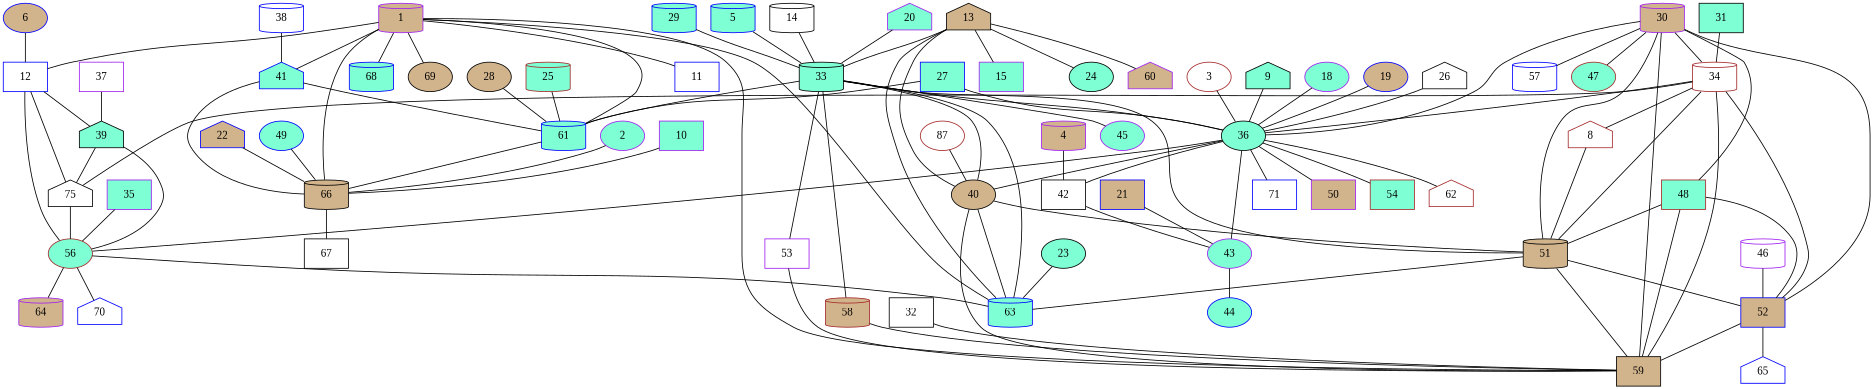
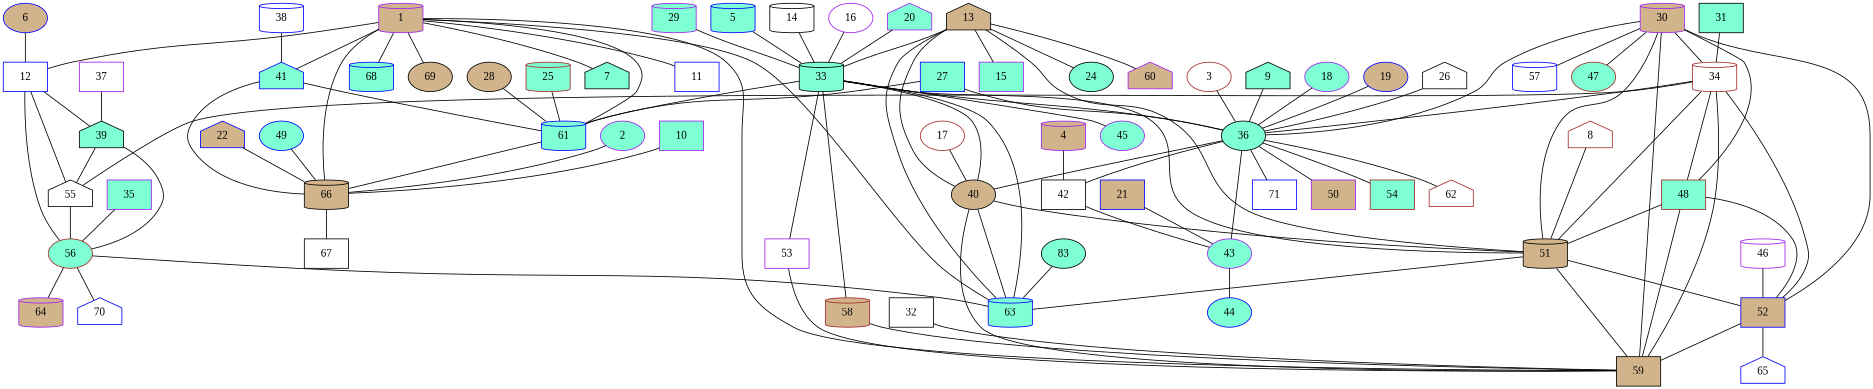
node "29": color blue -> purple
node "16": added
node "7": added
edge "34" -- "8": now "34" -- "48"
node "87": label "87" -> "17"
node "75": label "75" -> "55"
edge "13" -- "51": added
edge "36" -- "56": removed
node "23": label "23" -> "83"
